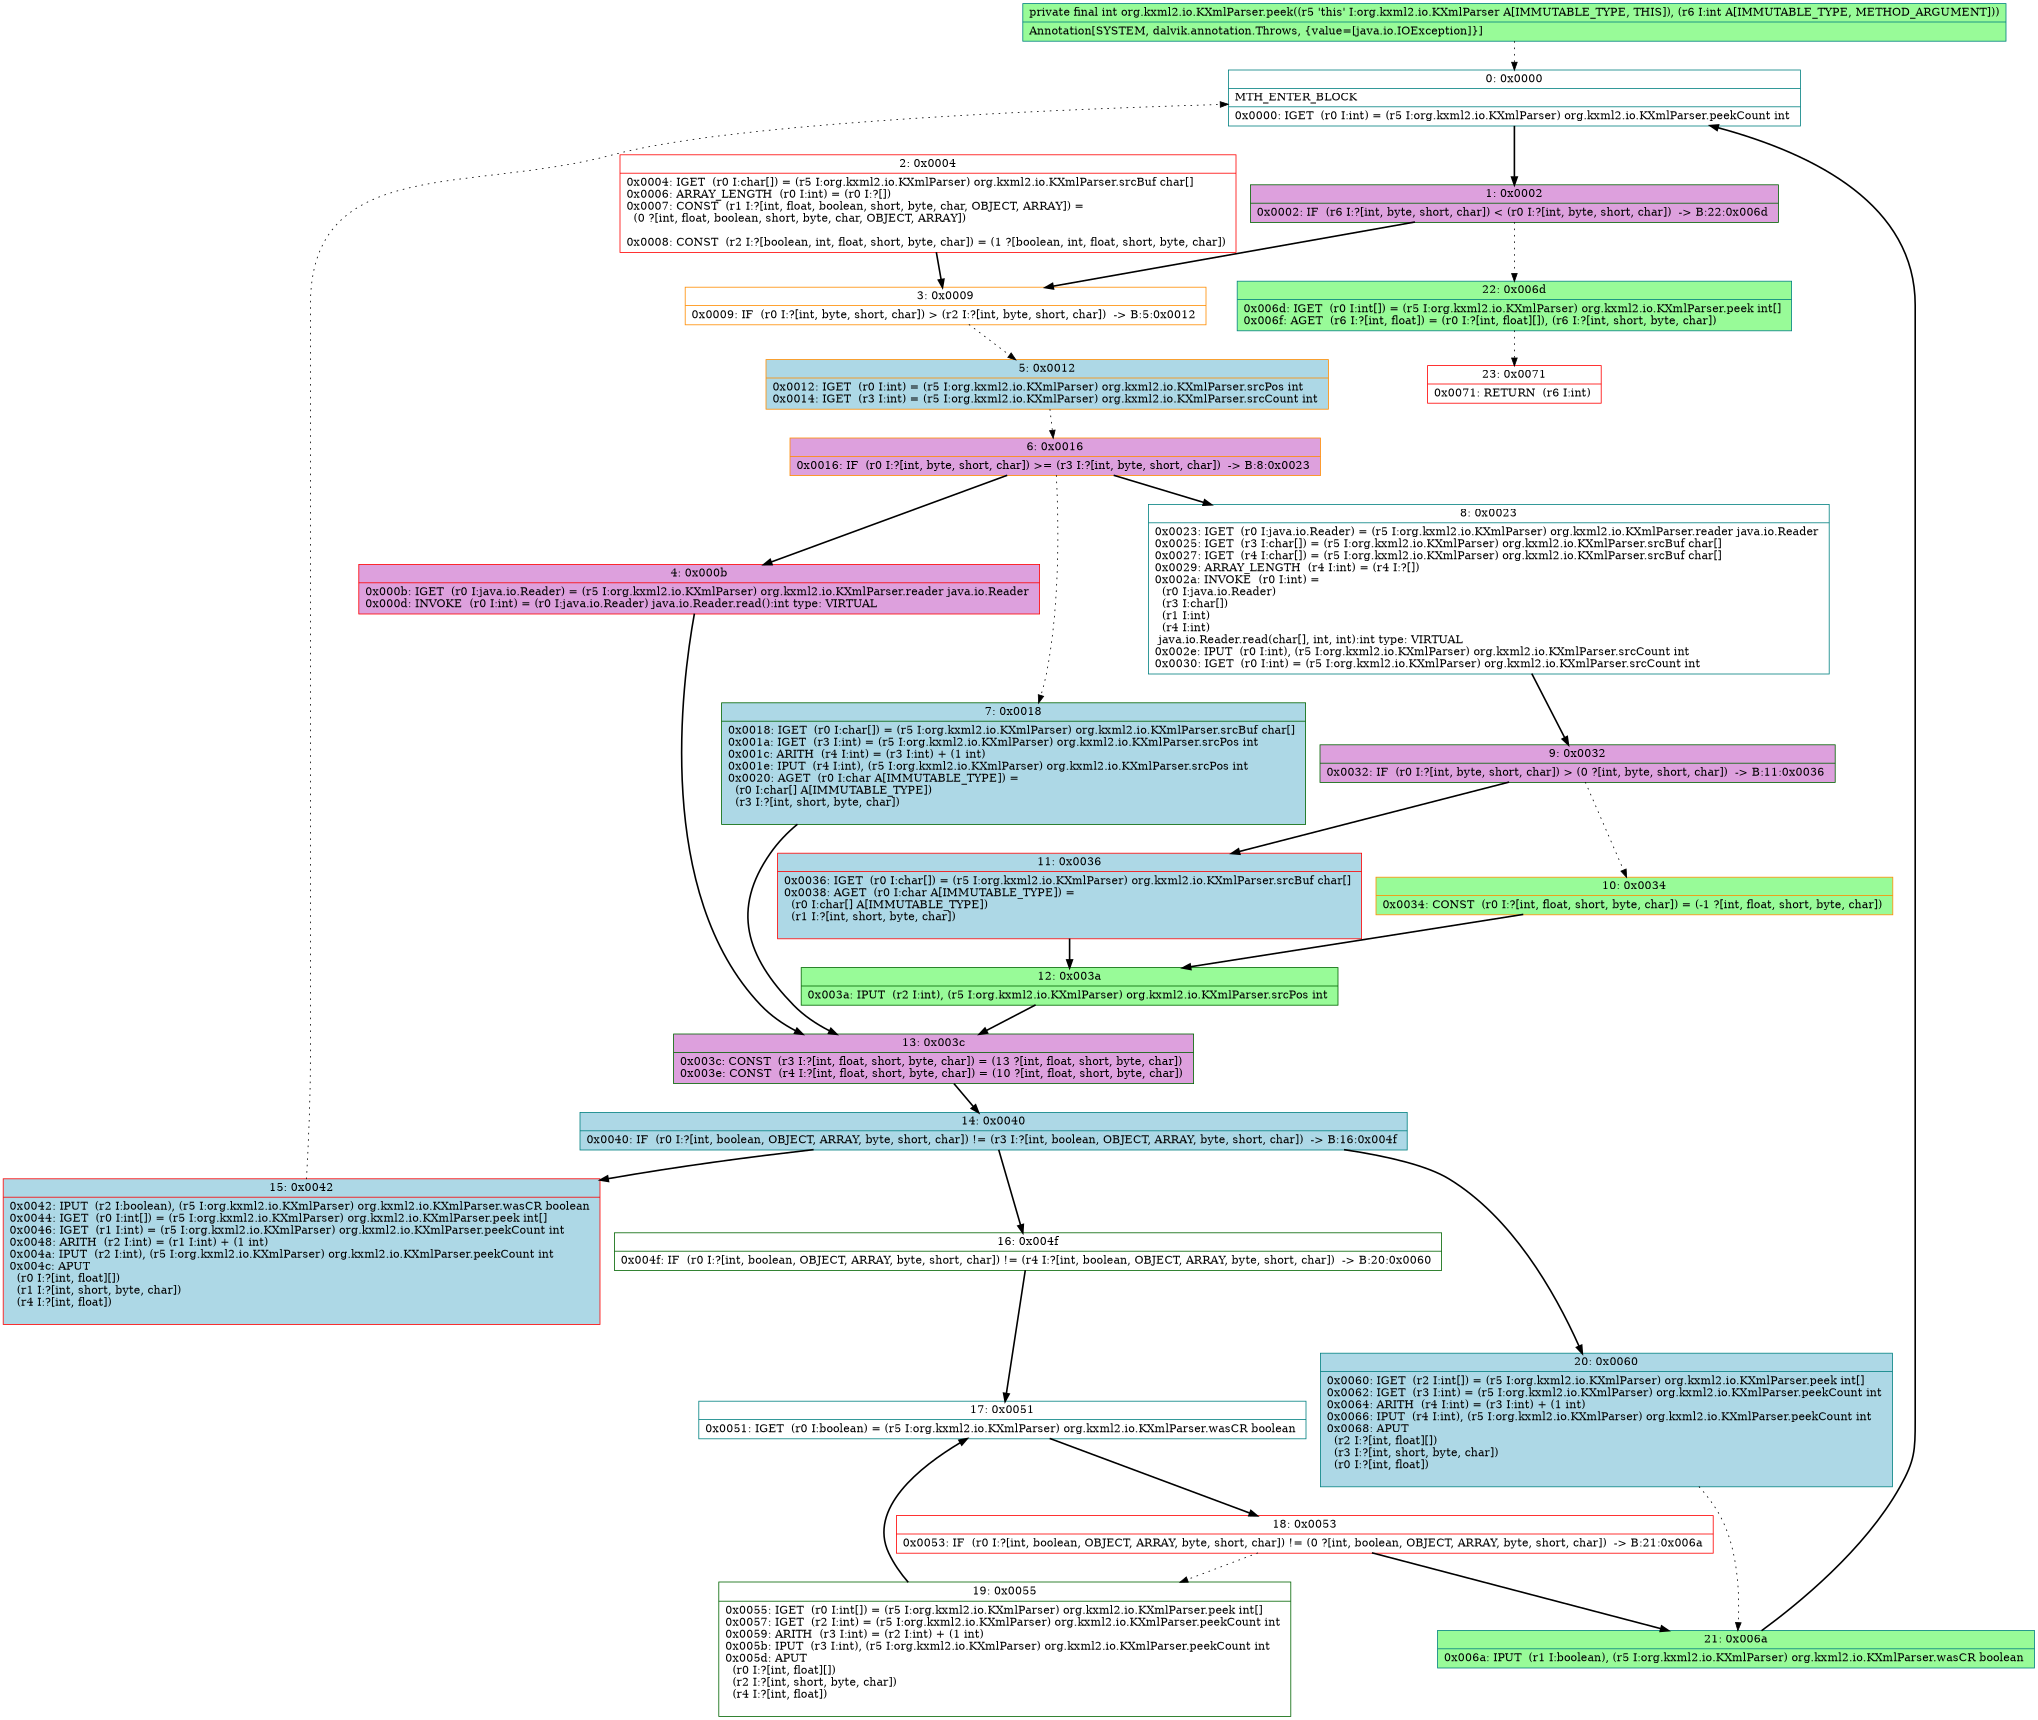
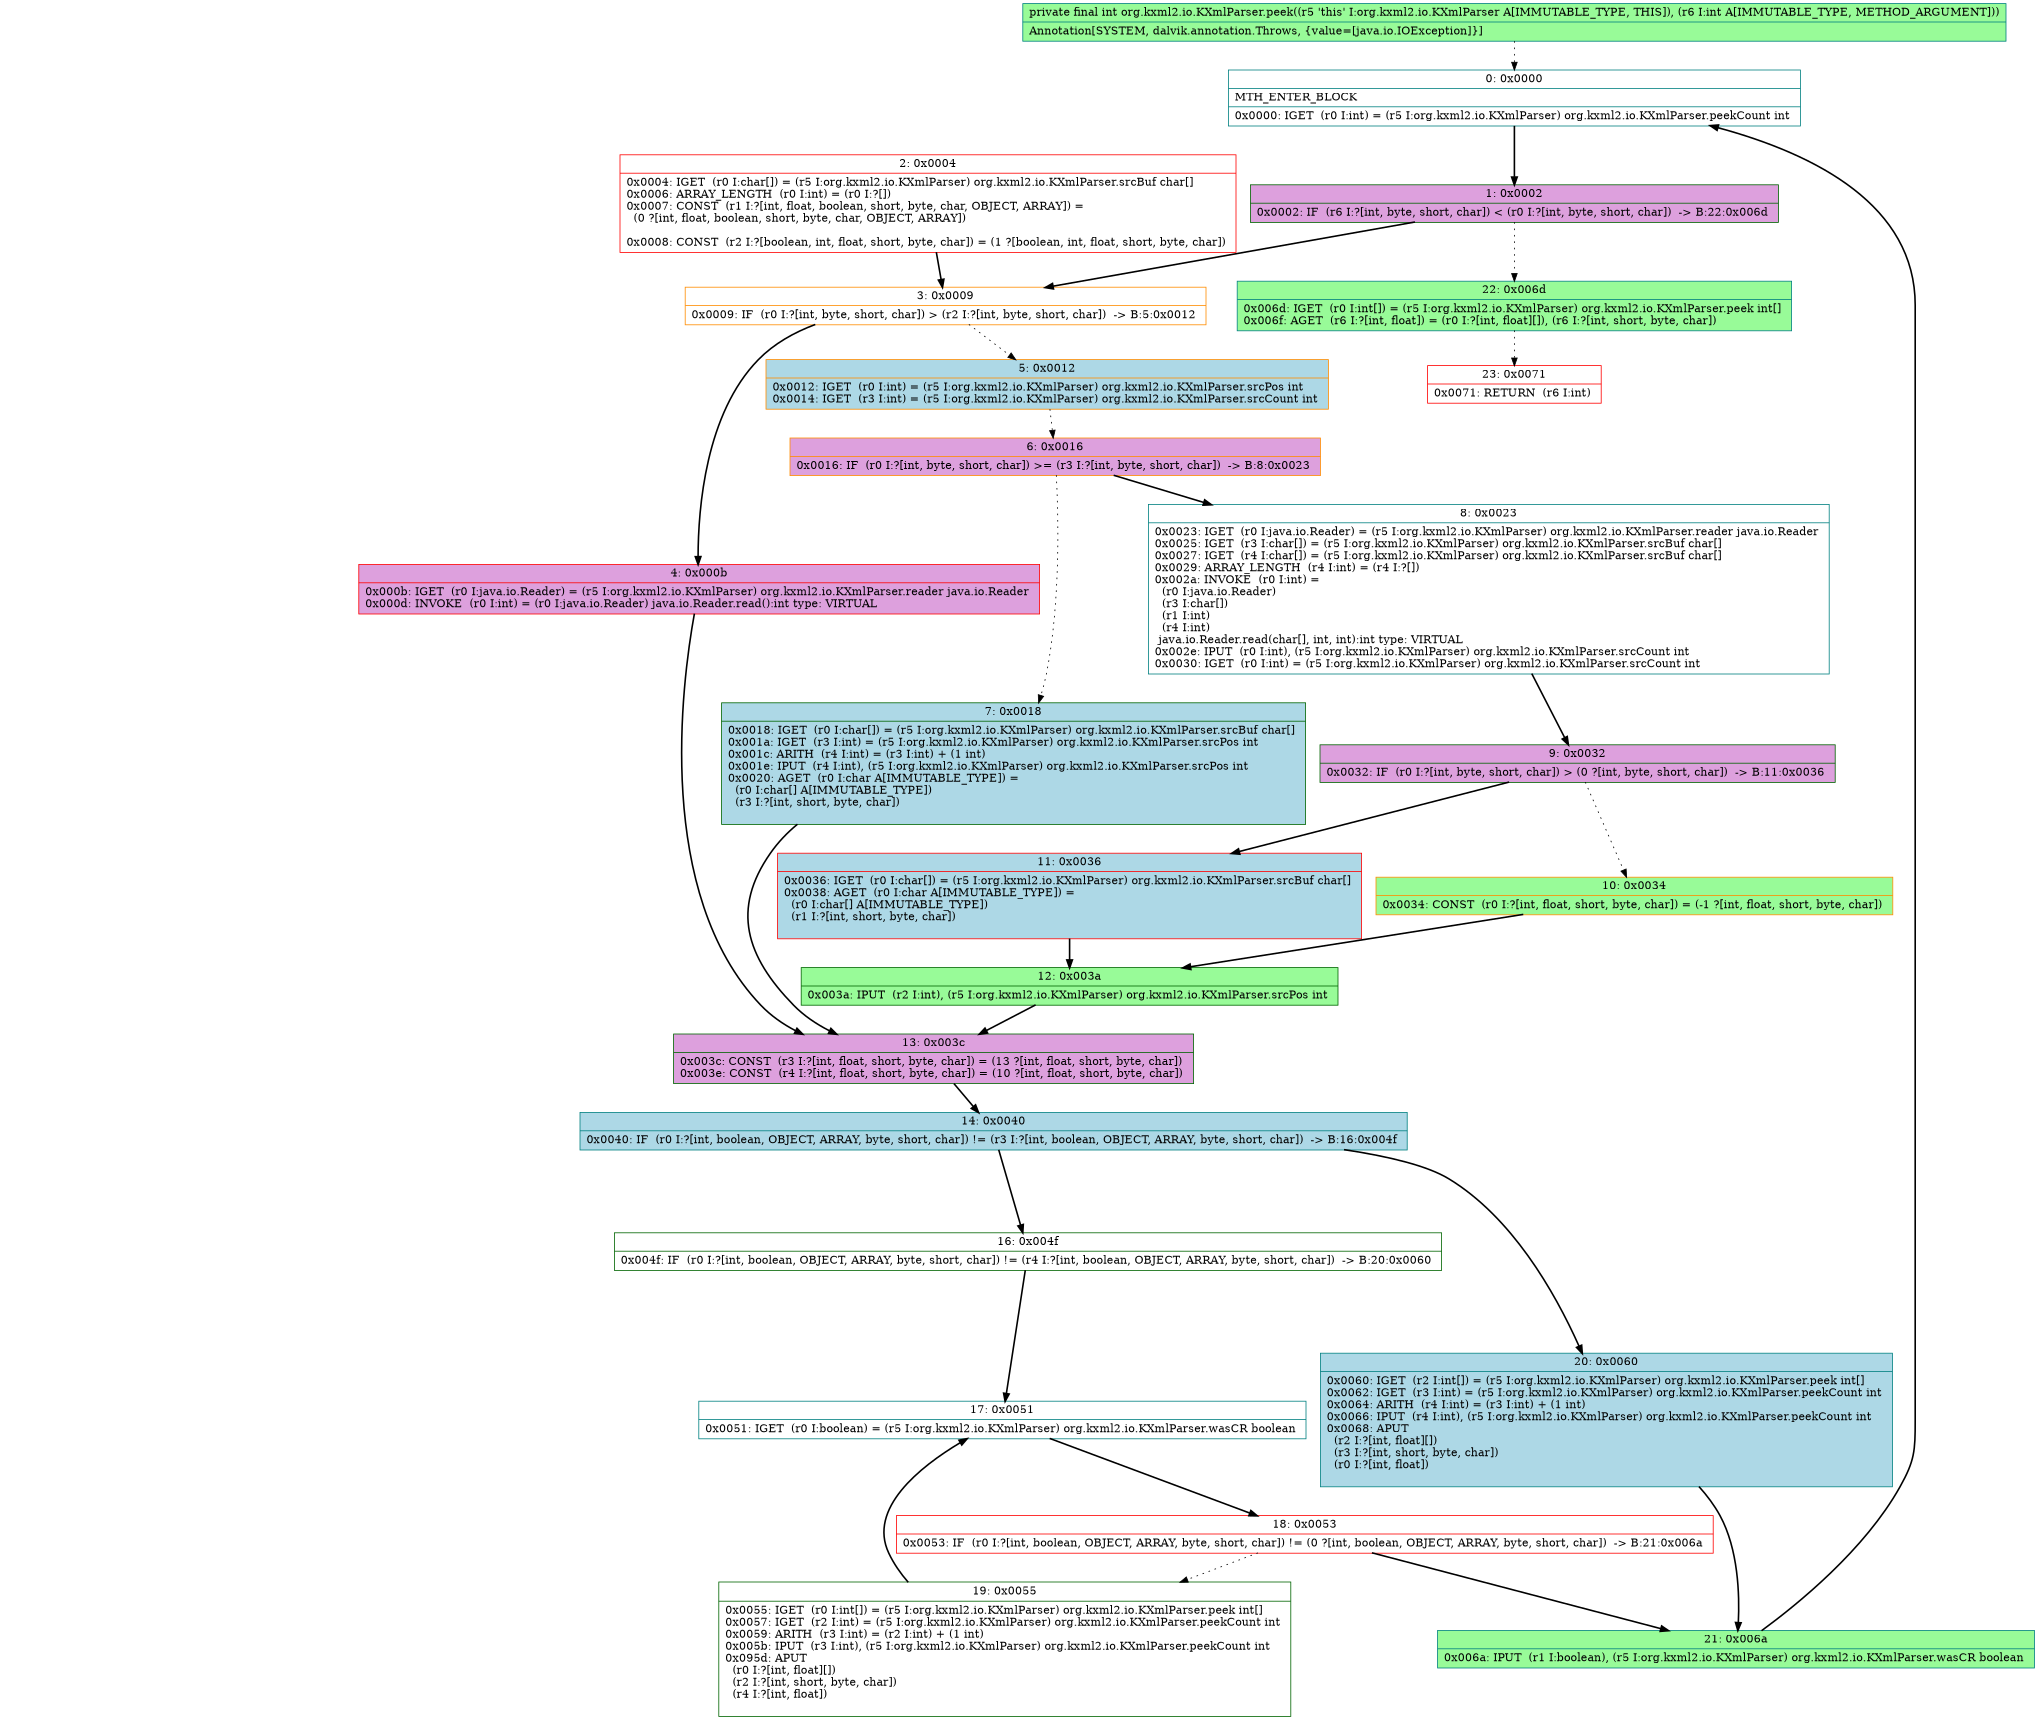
edge "6: 0x0016" -> "4: 0x000b": now "3: 0x0009" -> "4: 0x000b"
node "15: 0x0042": removed
edge "20: 0x0060" -> "21: 0x006a": style dotted -> bold
node "19: 0x0055": text "0x005d: APUT" -> "0x095d: APUT"
